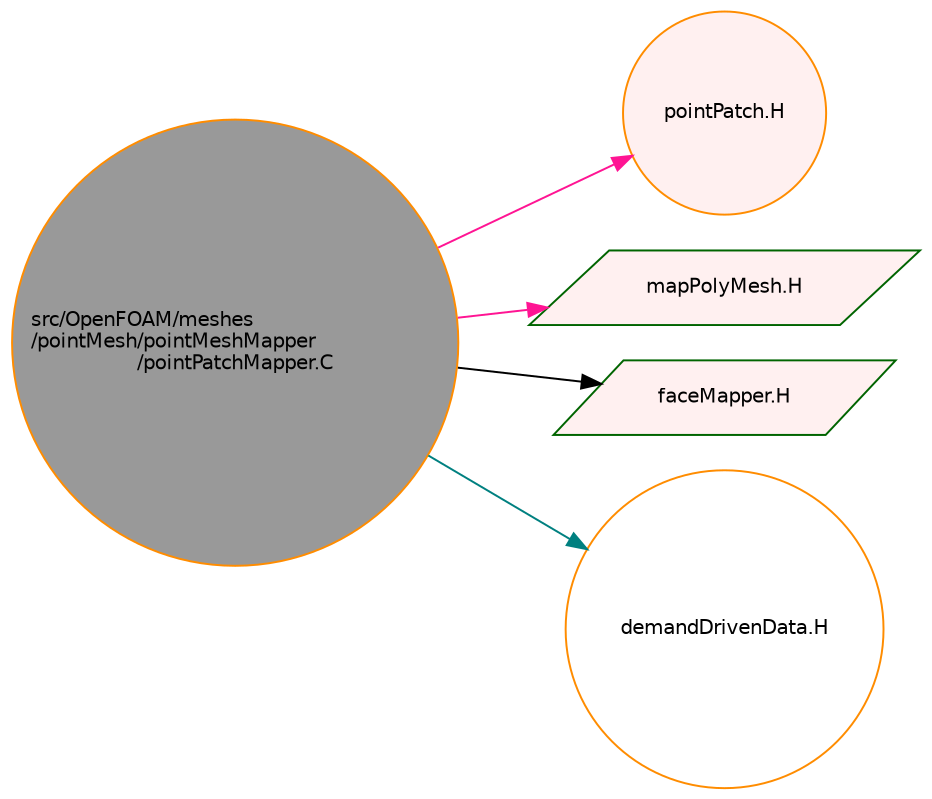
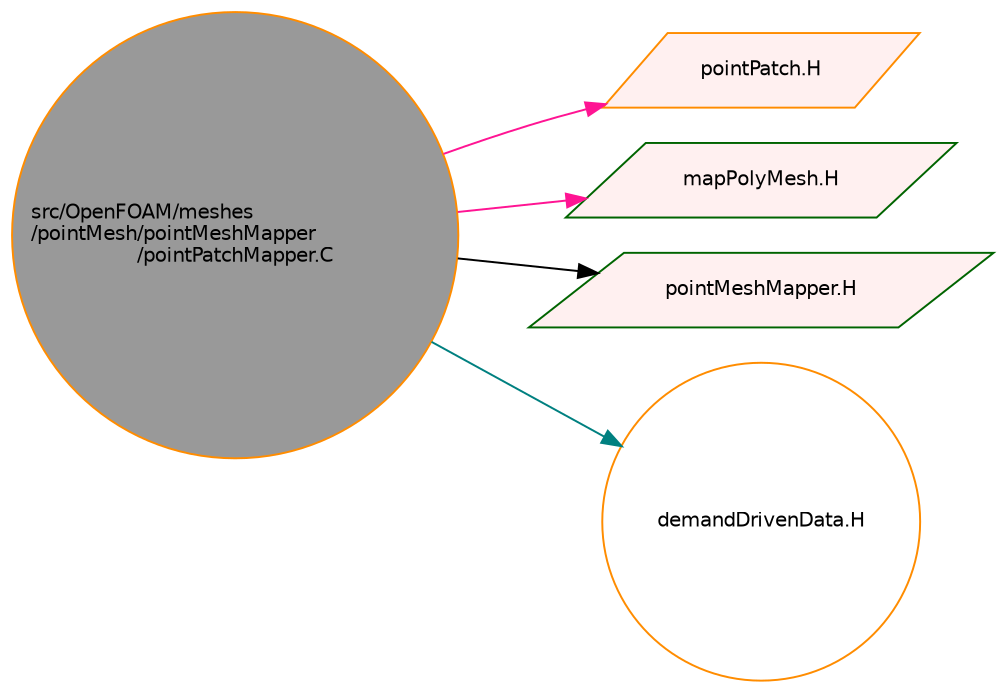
node "pointPatch.H": shape circle -> parallelogram
node "faceMapper.H": label "faceMapper.H" -> "pointMeshMapper.H"
